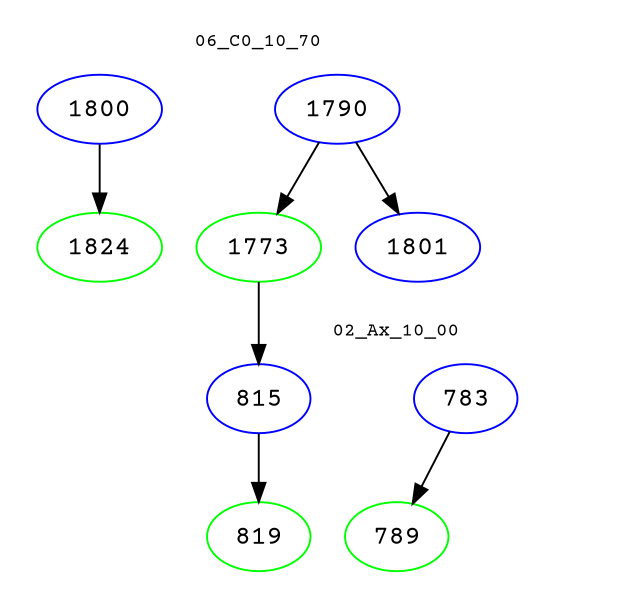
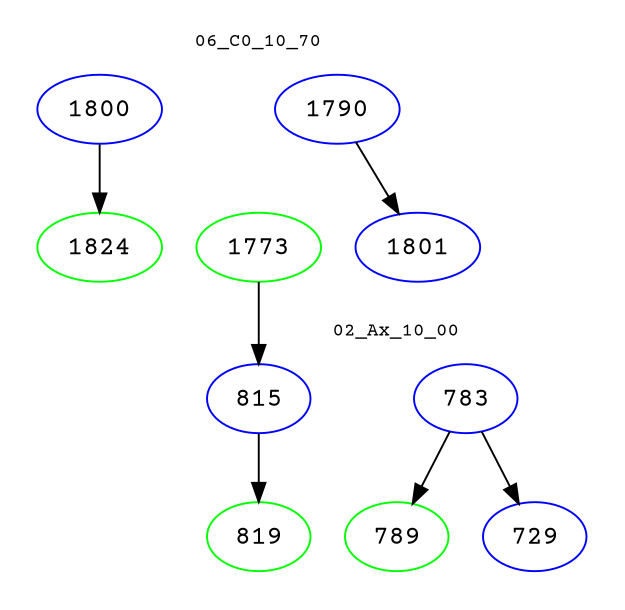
edge "1790" -> "1773": removed
node "729": added
